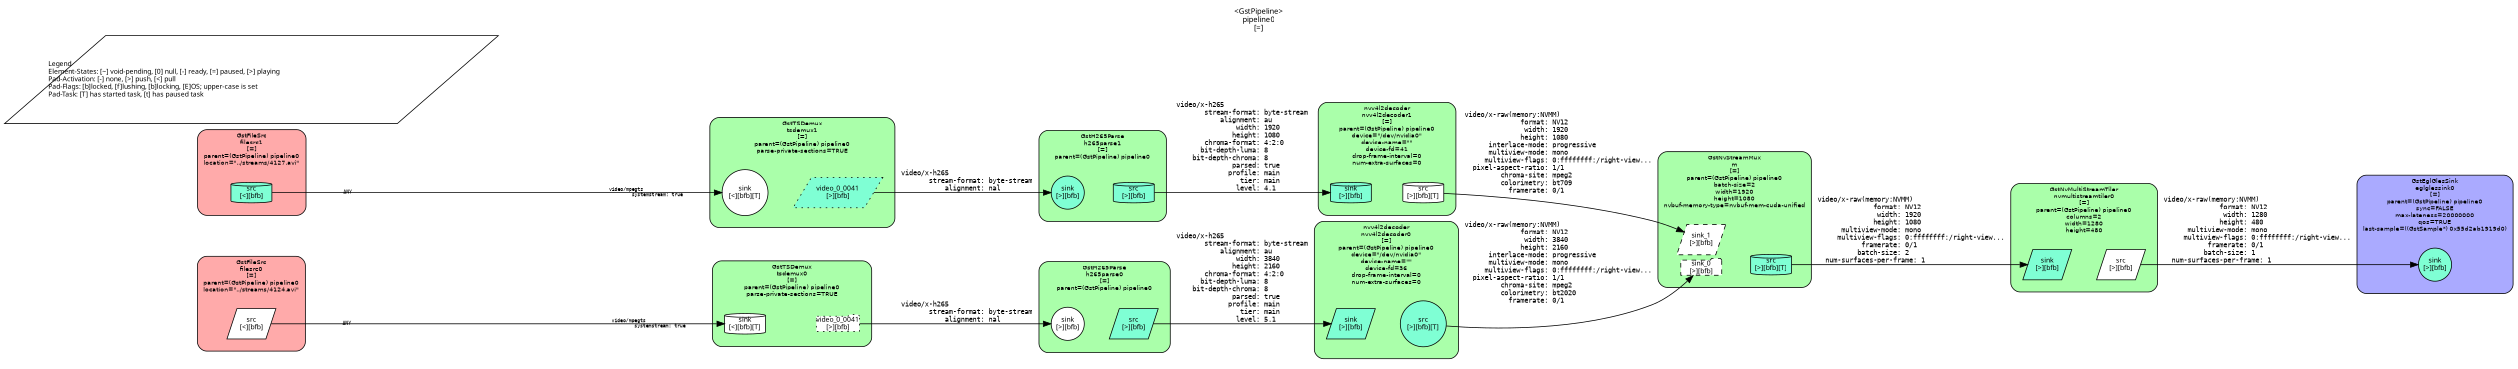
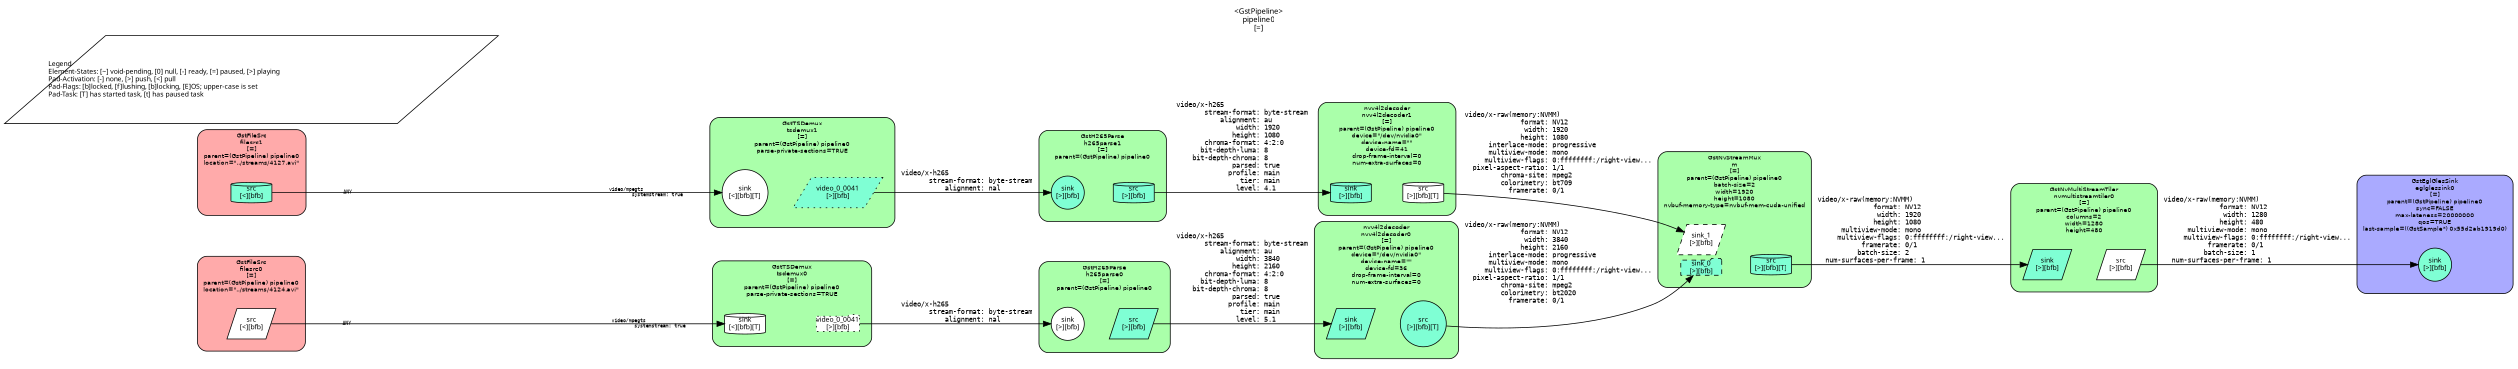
node "sink_0 [>][bfb]": fillcolor white -> aquamarine
